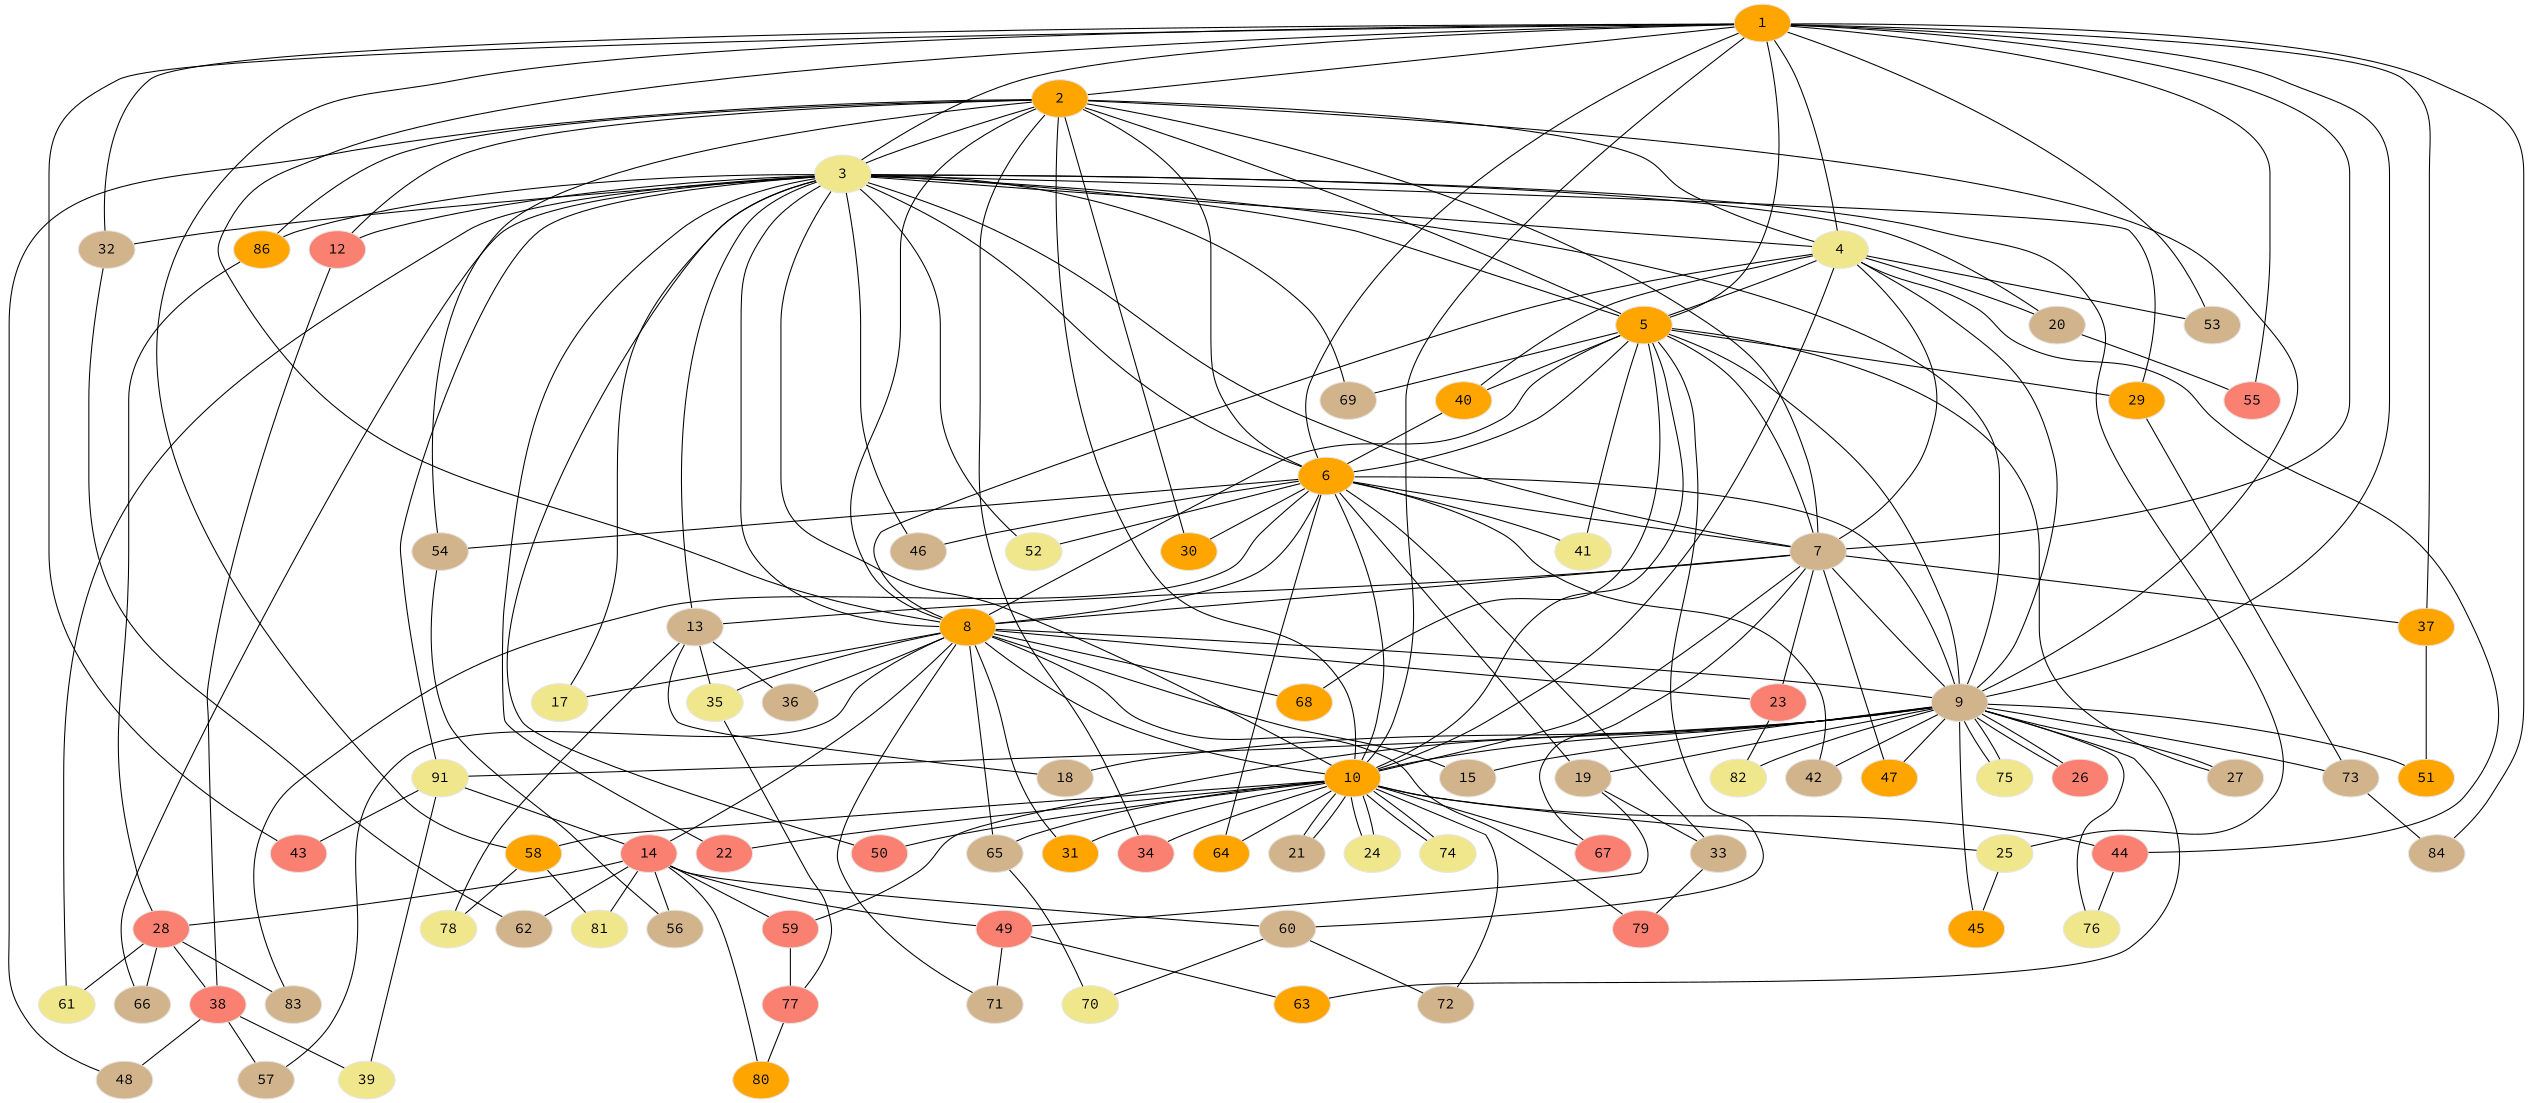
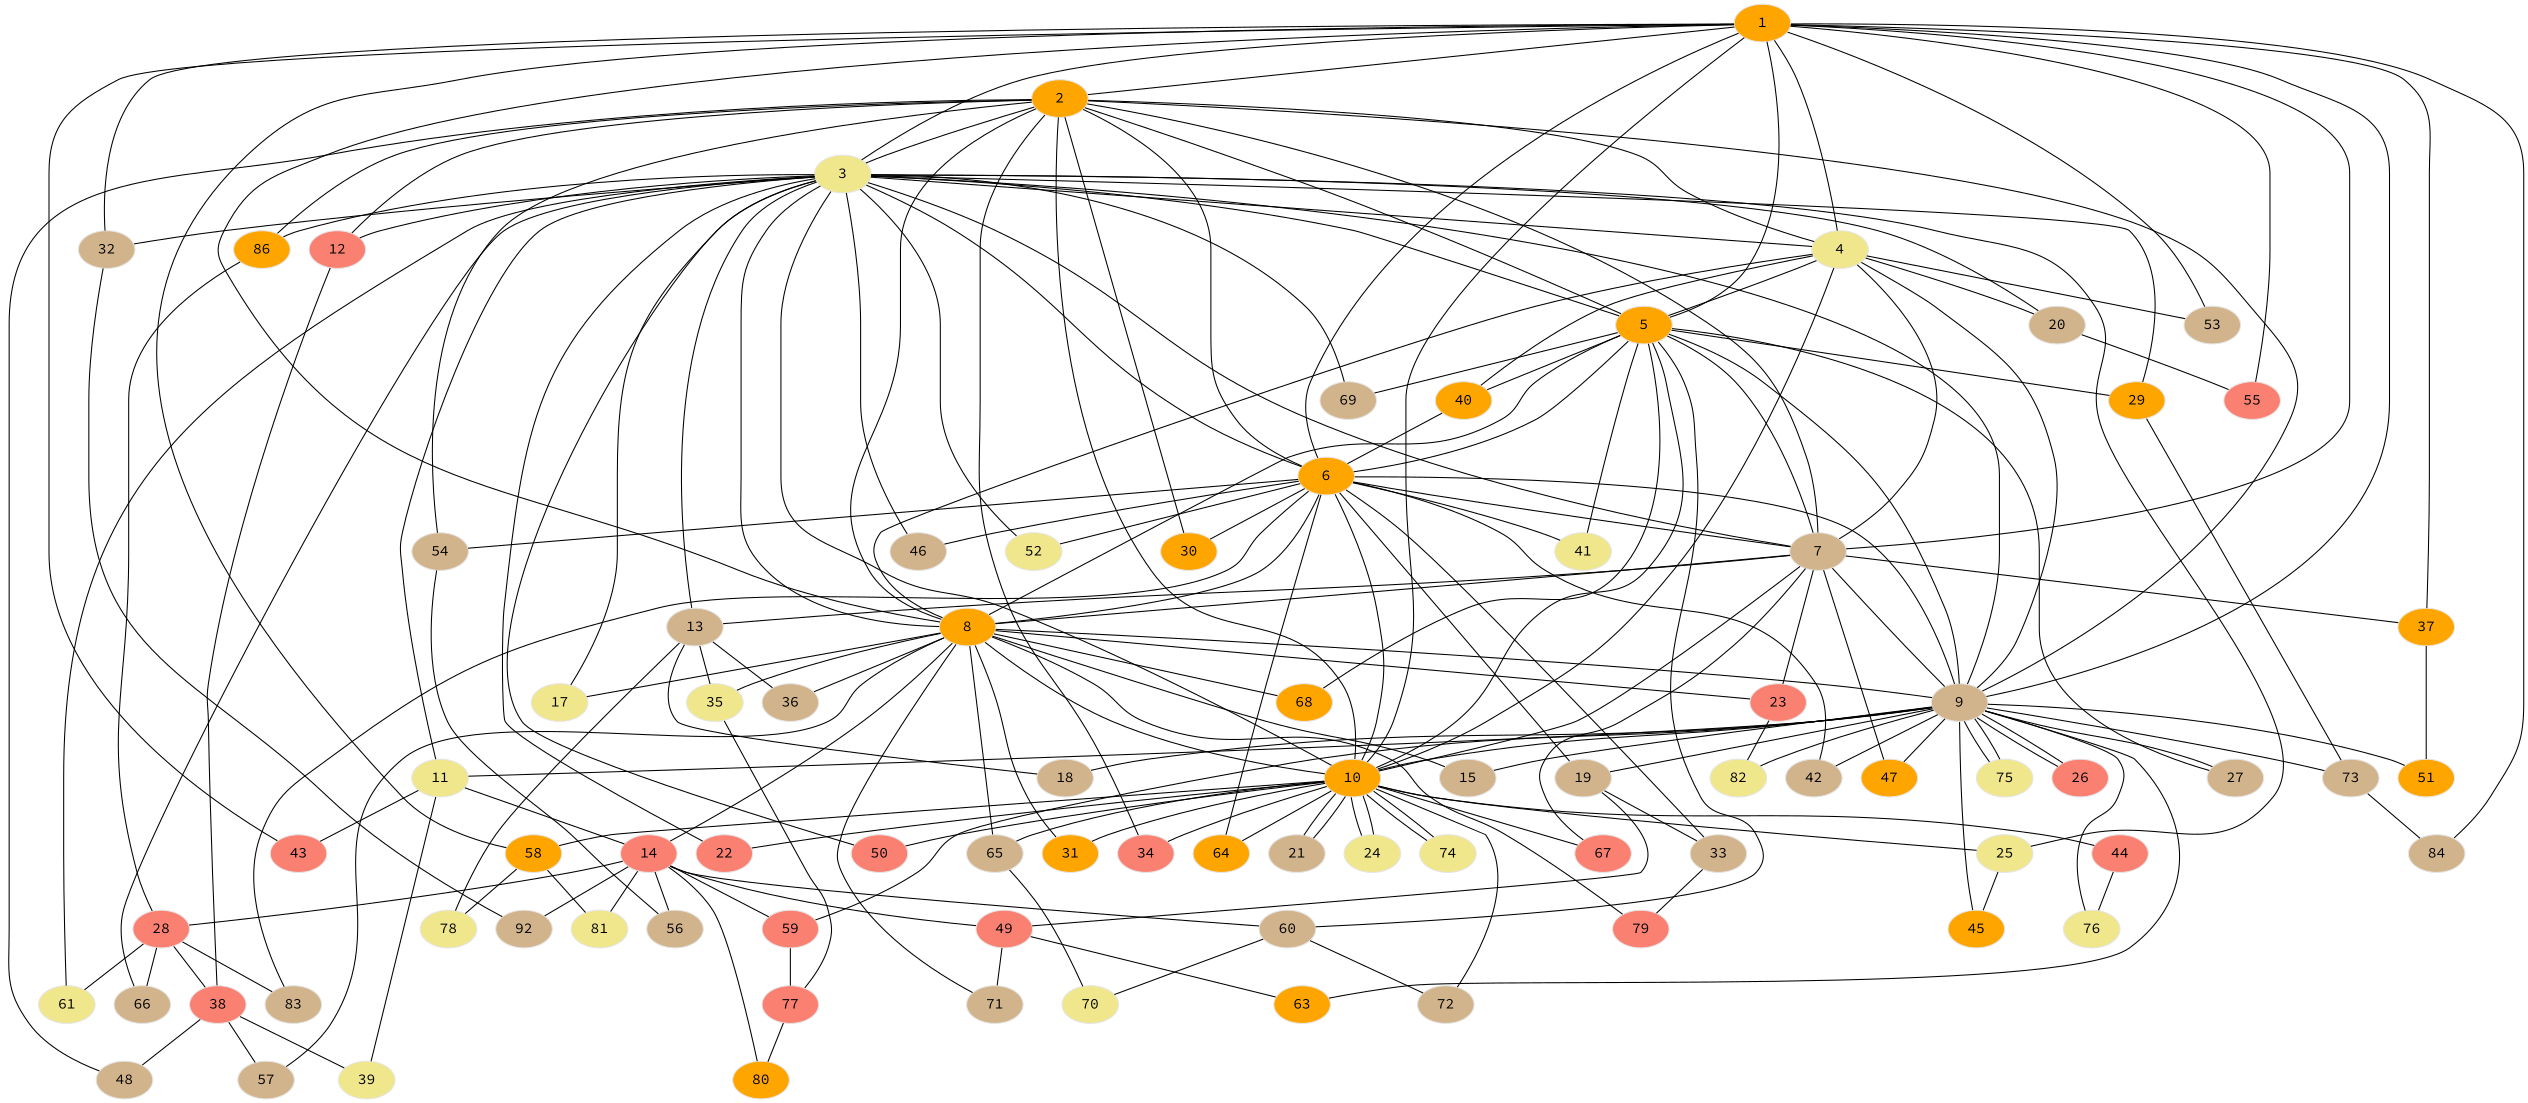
edge "4" -- "44": removed
node "91": label "91" -> "11"
node "62": label "62" -> "92"
